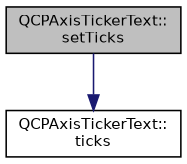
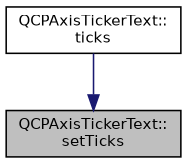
edge "QCPAxisTickerText:: setTicks" -> "QCPAxisTickerText:: ticks": reversed
